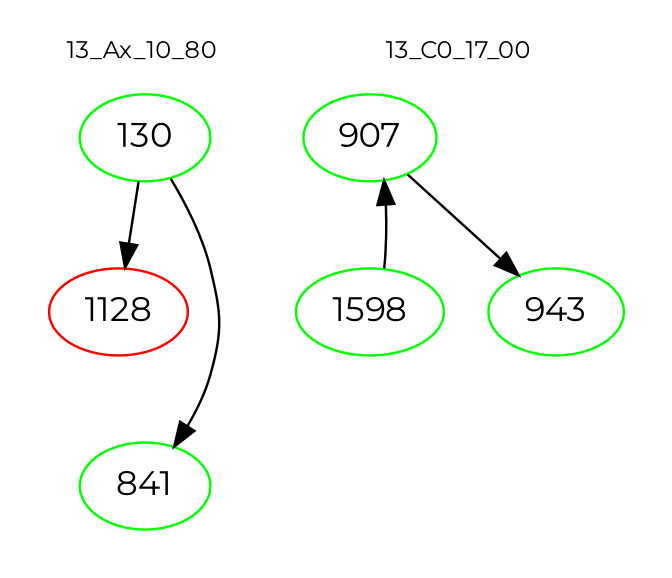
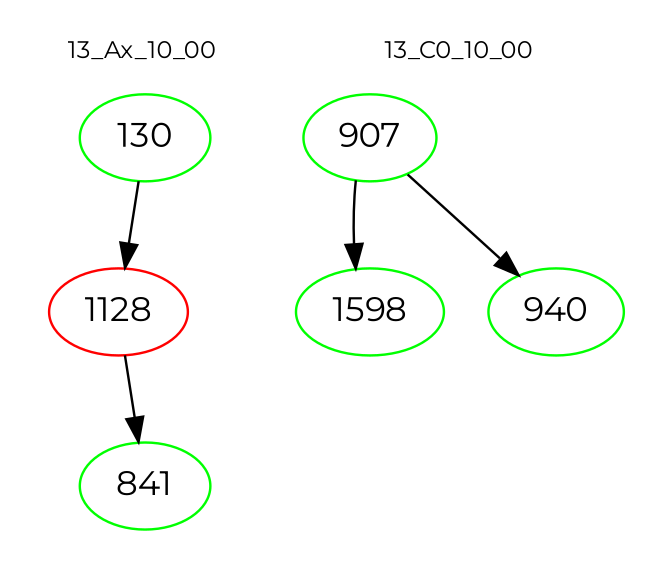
cluster "13_Ax_10_80": label "13_Ax_10_80" -> "13_Ax_10_00"
cluster "13_C0_17_00": label "13_C0_17_00" -> "13_C0_10_00"
edge "1598" -> "907": reversed
edge "130" -> "841": now "1128" -> "841"
node "943": label "943" -> "940"
